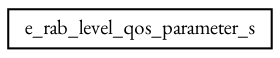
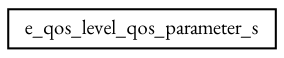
node "e_rab_level_qos_parameter_s": label "e_rab_level_qos_parameter_s" -> "e_qos_level_qos_parameter_s"
